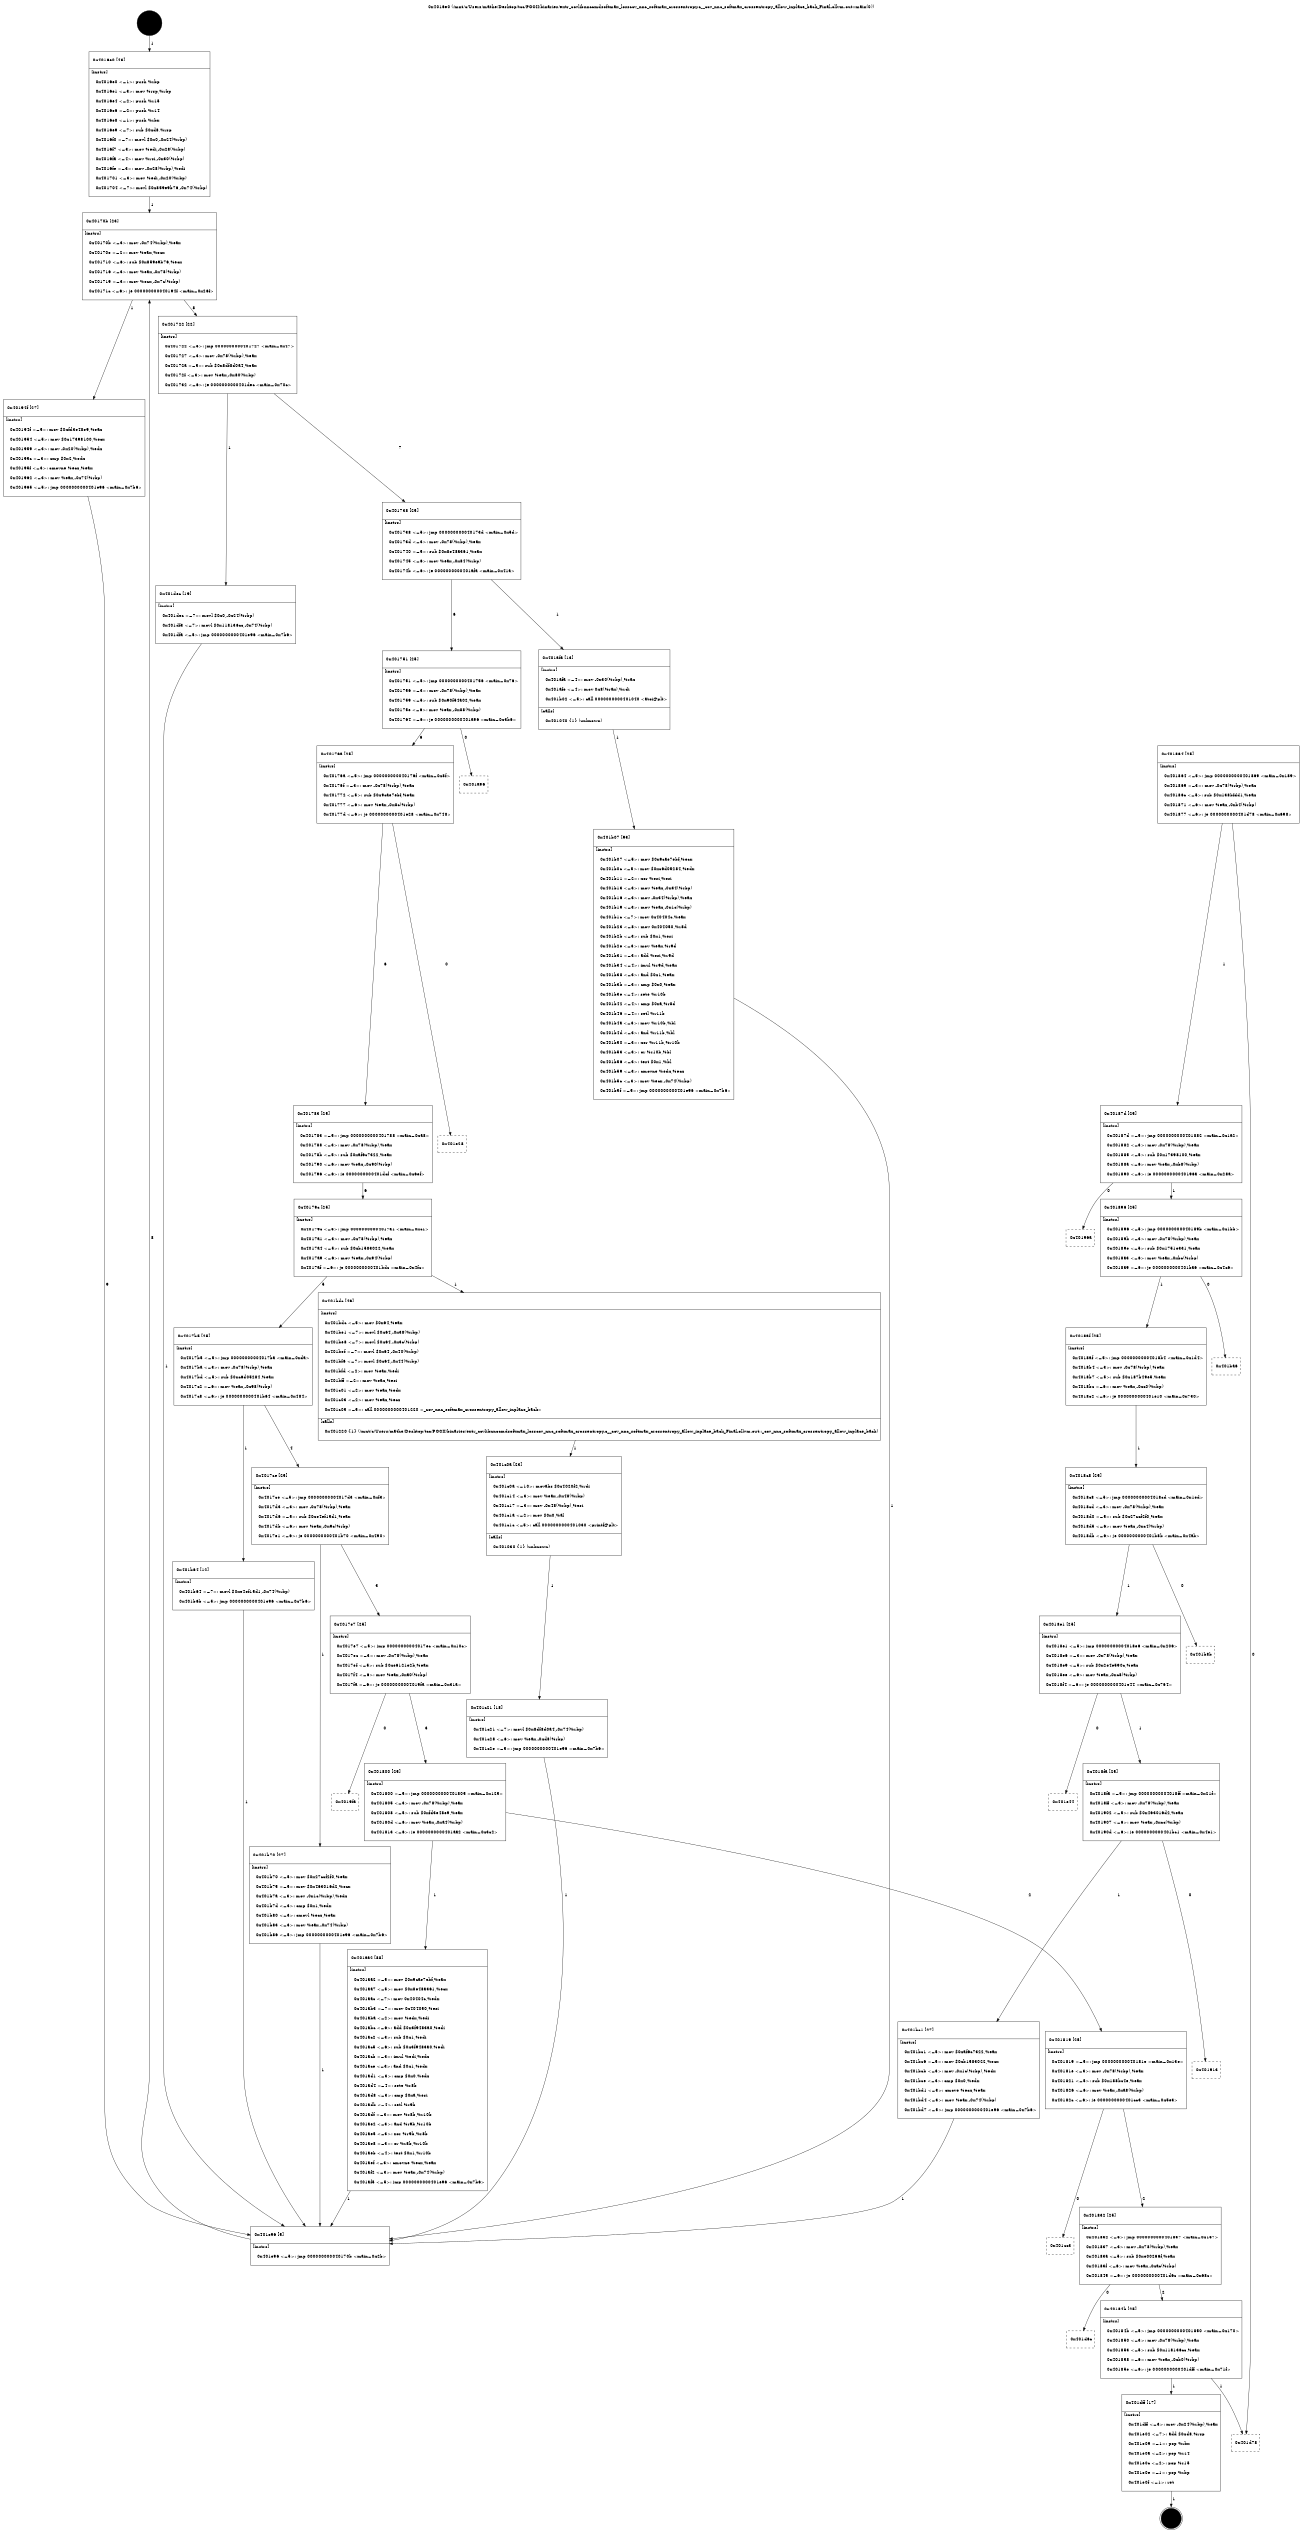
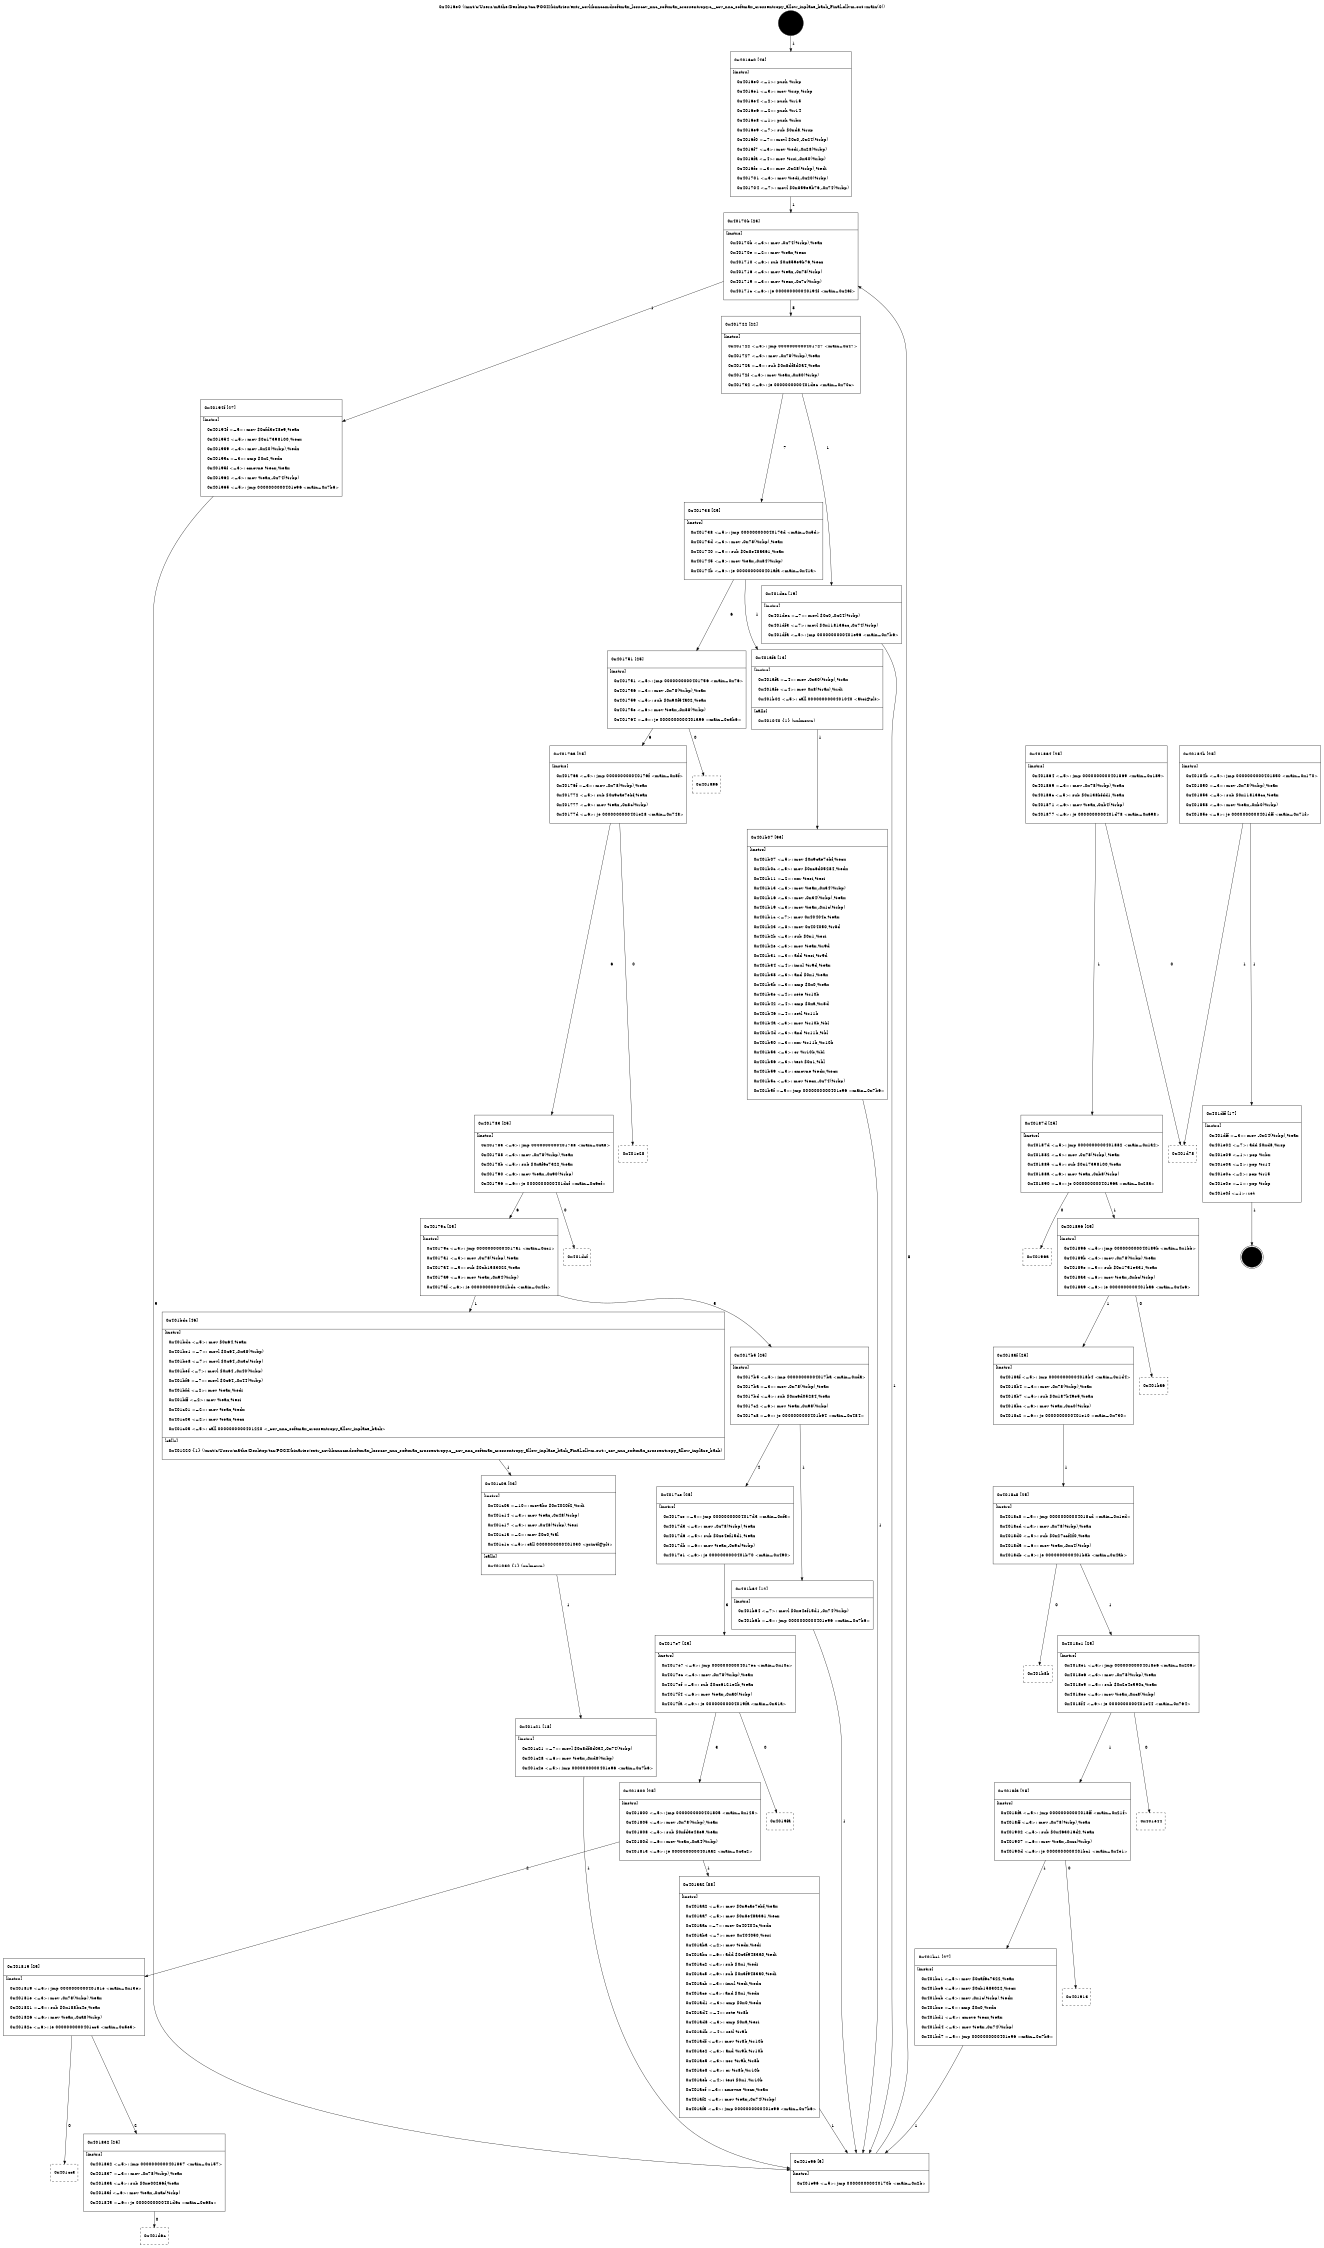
node "0x401dcf": added
node "0x401b70 [27]": removed
edge "0x401832 [25]" -> "0x40184b [25]": removed, label "2"
